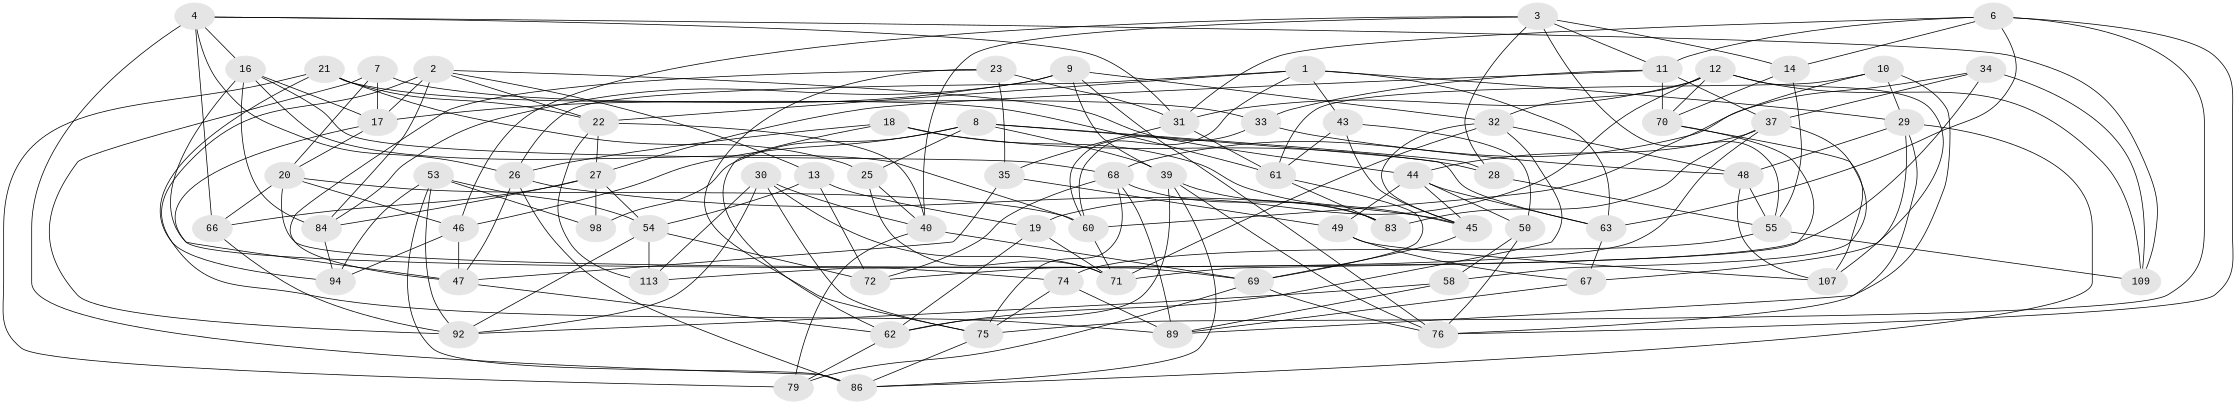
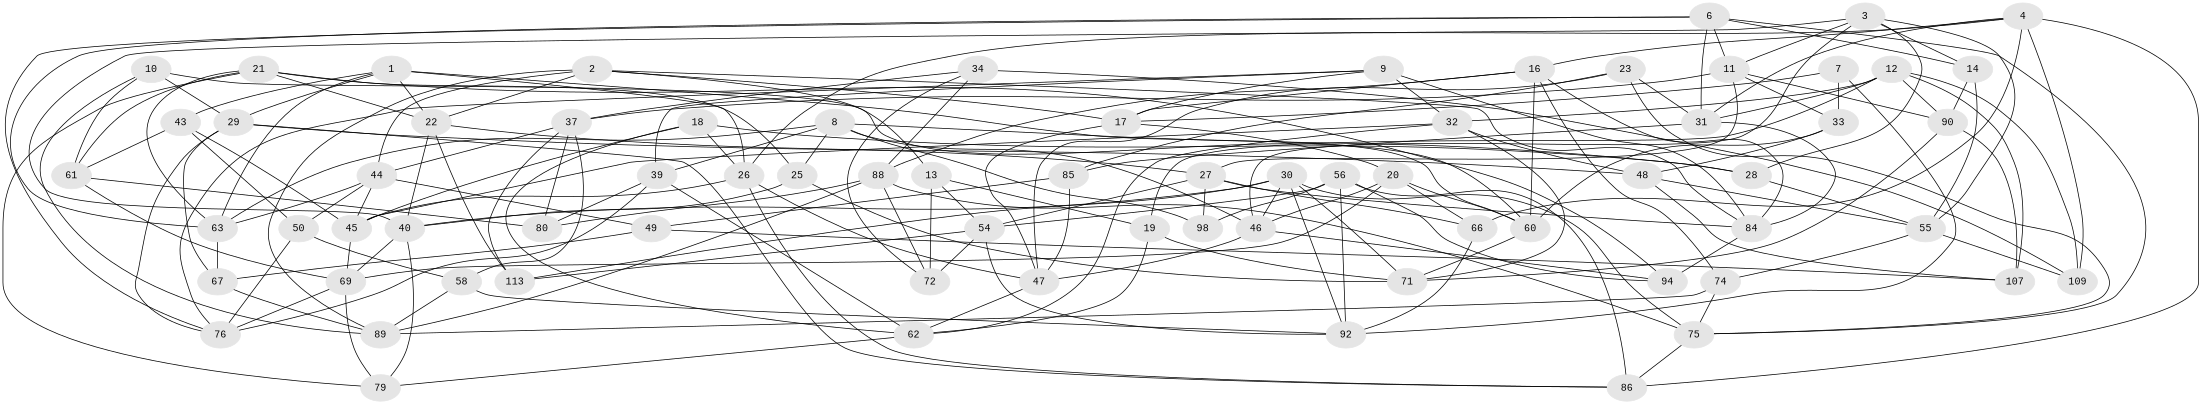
node "70": label "70" -> "90"
edge "21" -- "63": added
edge "7" -- "20": removed
edge "31" -- "61": now "31" -- "84"
node "53": label "53" -> "56"
node "35": label "35" -> "85"
node "68": label "68" -> "88"
edge "30" -- "46": added
node "83": label "83" -> "80"
edge "39" -- "86": removed
